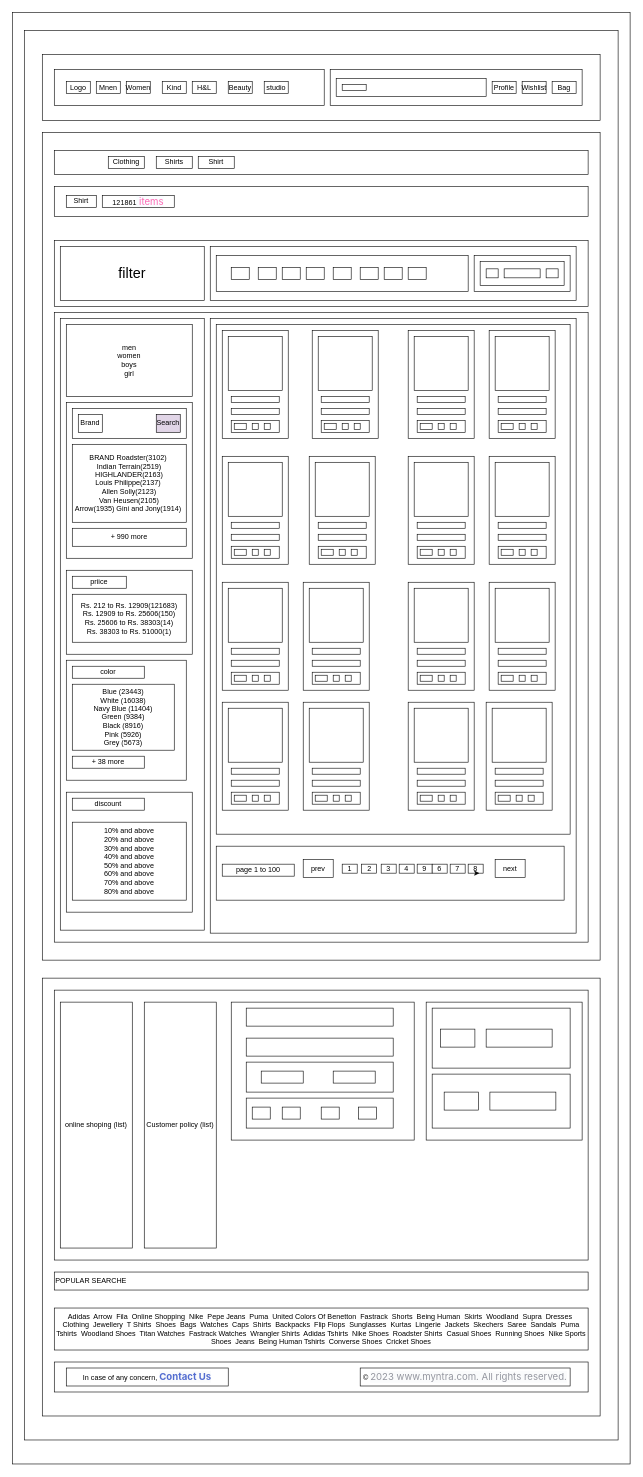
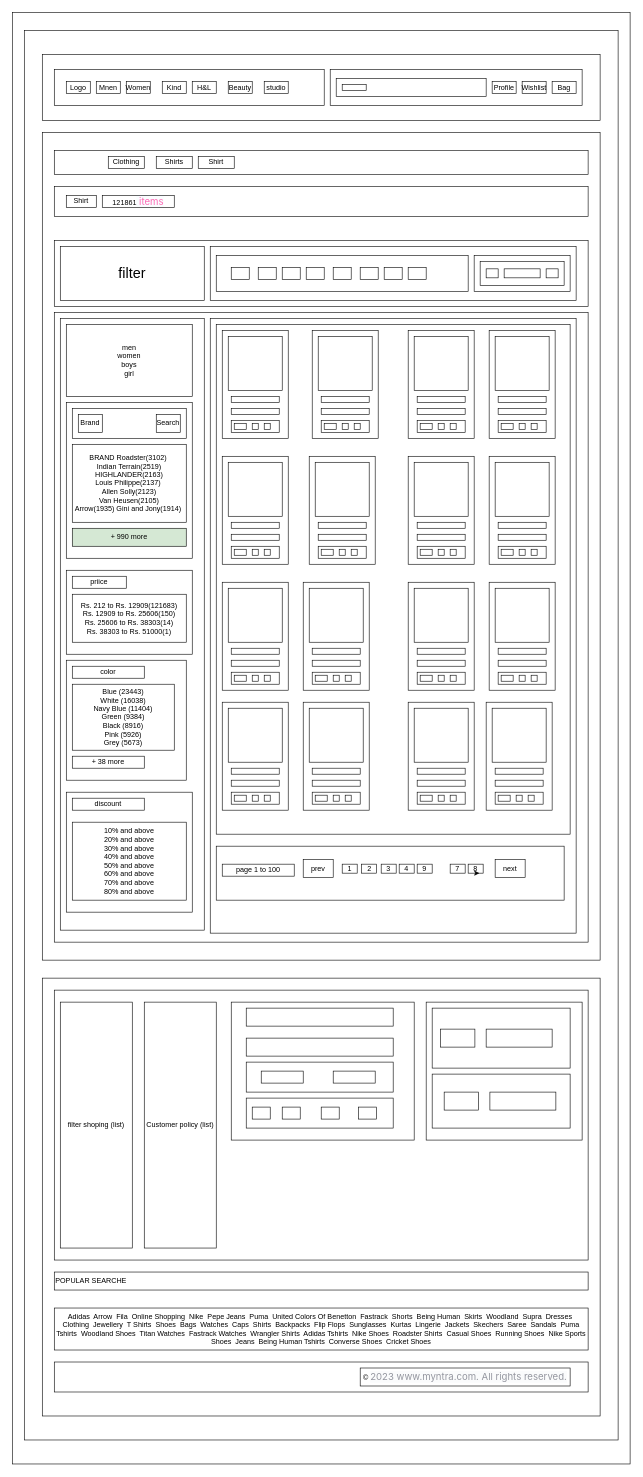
node "Search": fillcolor #e1d5e7 -> #ffffff
node "+ 990 more": fillcolor #ffffff -> #d5e8d4
node "6": removed
node "online shoping (list)": label "online shoping (list)" -> "filter shoping (list)"
node "In case of any concern, Contact Us": removed
